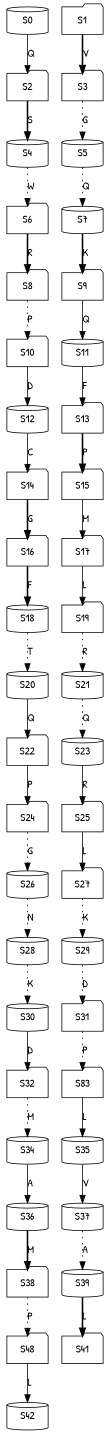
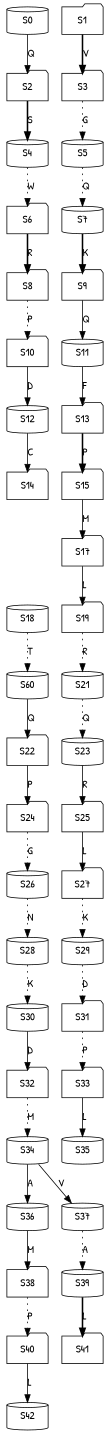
node "S16": removed
node "S20": label "S20" -> "S60"
node "S83": label "S83" -> "S33"
edge "S35" -> "S37": now "S34" -> "S37"
edge "S36" -> "S38": style bold -> solid
node "S48": label "S48" -> "S40"
